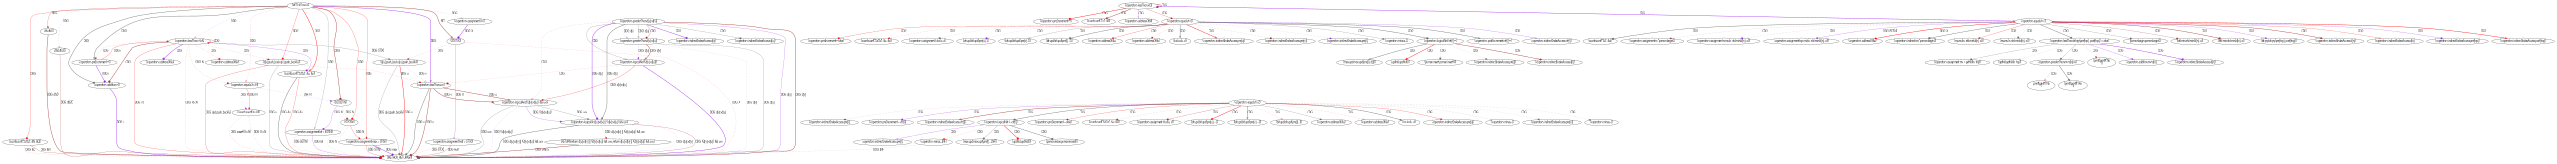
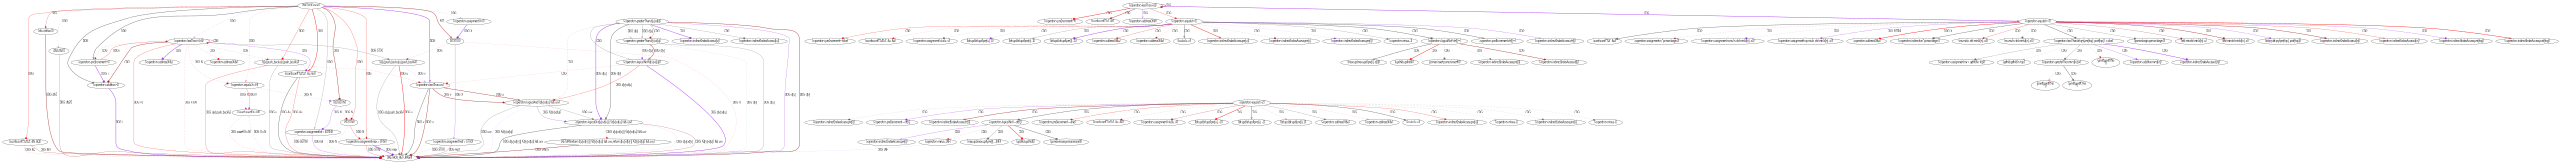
edge "(<operator>.equals,t==1)" -> "(bit.upd,bit.upd(pre[l], -1))": color gray40 -> purple
node "(dfs,dfs())": label "(dfs,dfs())" -> "(dfs,addition())"
edge "(<operator>.greaterThan,d[u]>d[v])" -> "(<operator>.logicalNot,!(d[v]>d[u]))": reversed
edge "(<operator>.equals,X==N)" -> "(BIT,BIT(N))": label "INF: N" -> "DDG: N"
edge "(<operator>.minus,-INF)" -> "(METHOD_RETURN,int)": color gray40 -> purple
